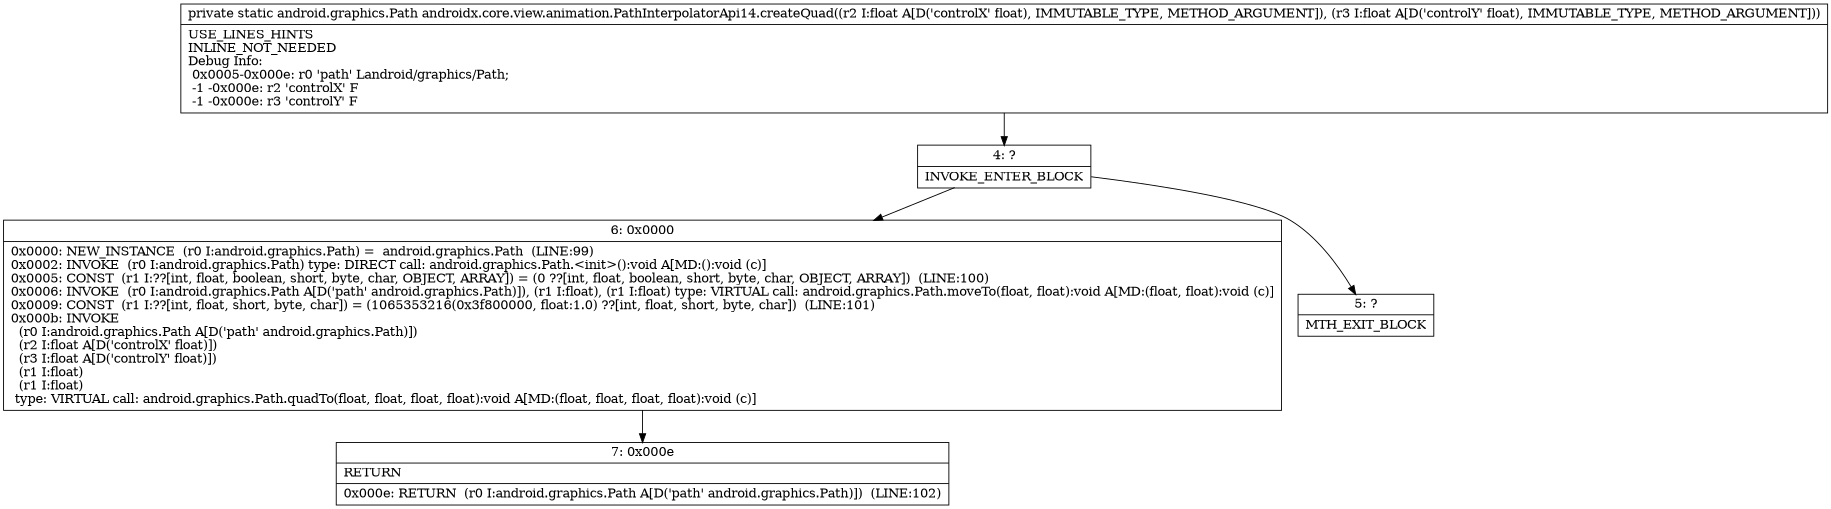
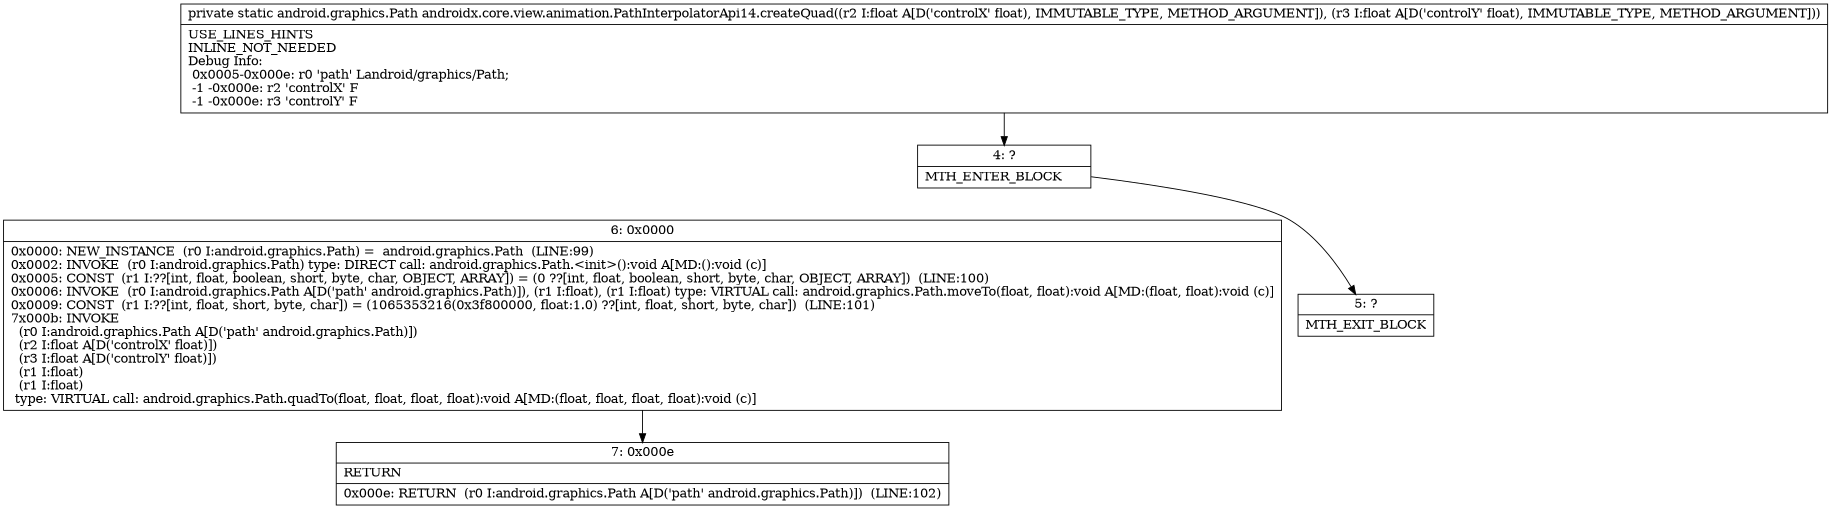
node "4: ?": text "INVOKE_ENTER_BLOCK" -> "MTH_ENTER_BLOCK"
edge "4: ?" -> "6: 0x0000": removed
node "6: 0x0000": text "0x000b: INVOKE" -> "7x000b: INVOKE"
